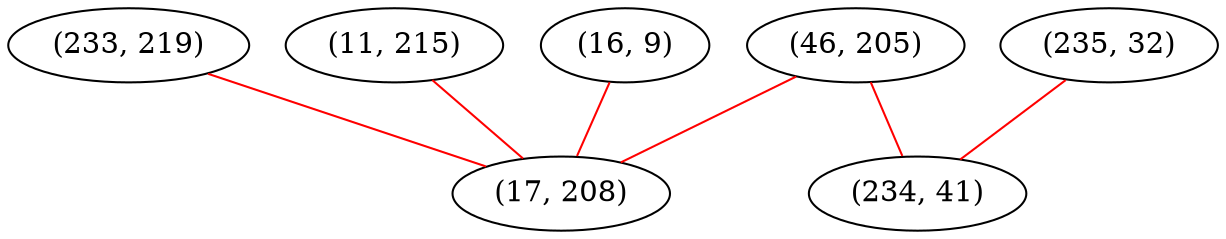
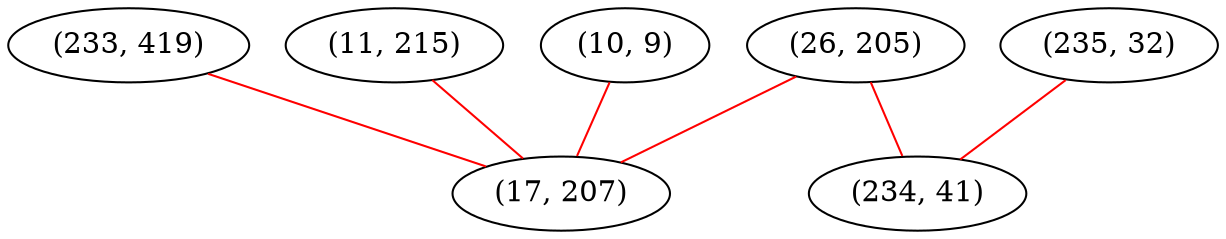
node "(233, 219)": label "(233, 219)" -> "(233, 419)"
node "(16, 9)": label "(16, 9)" -> "(10, 9)"
node "(46, 205)": label "(46, 205)" -> "(26, 205)"
node "(17, 208)": label "(17, 208)" -> "(17, 207)"
